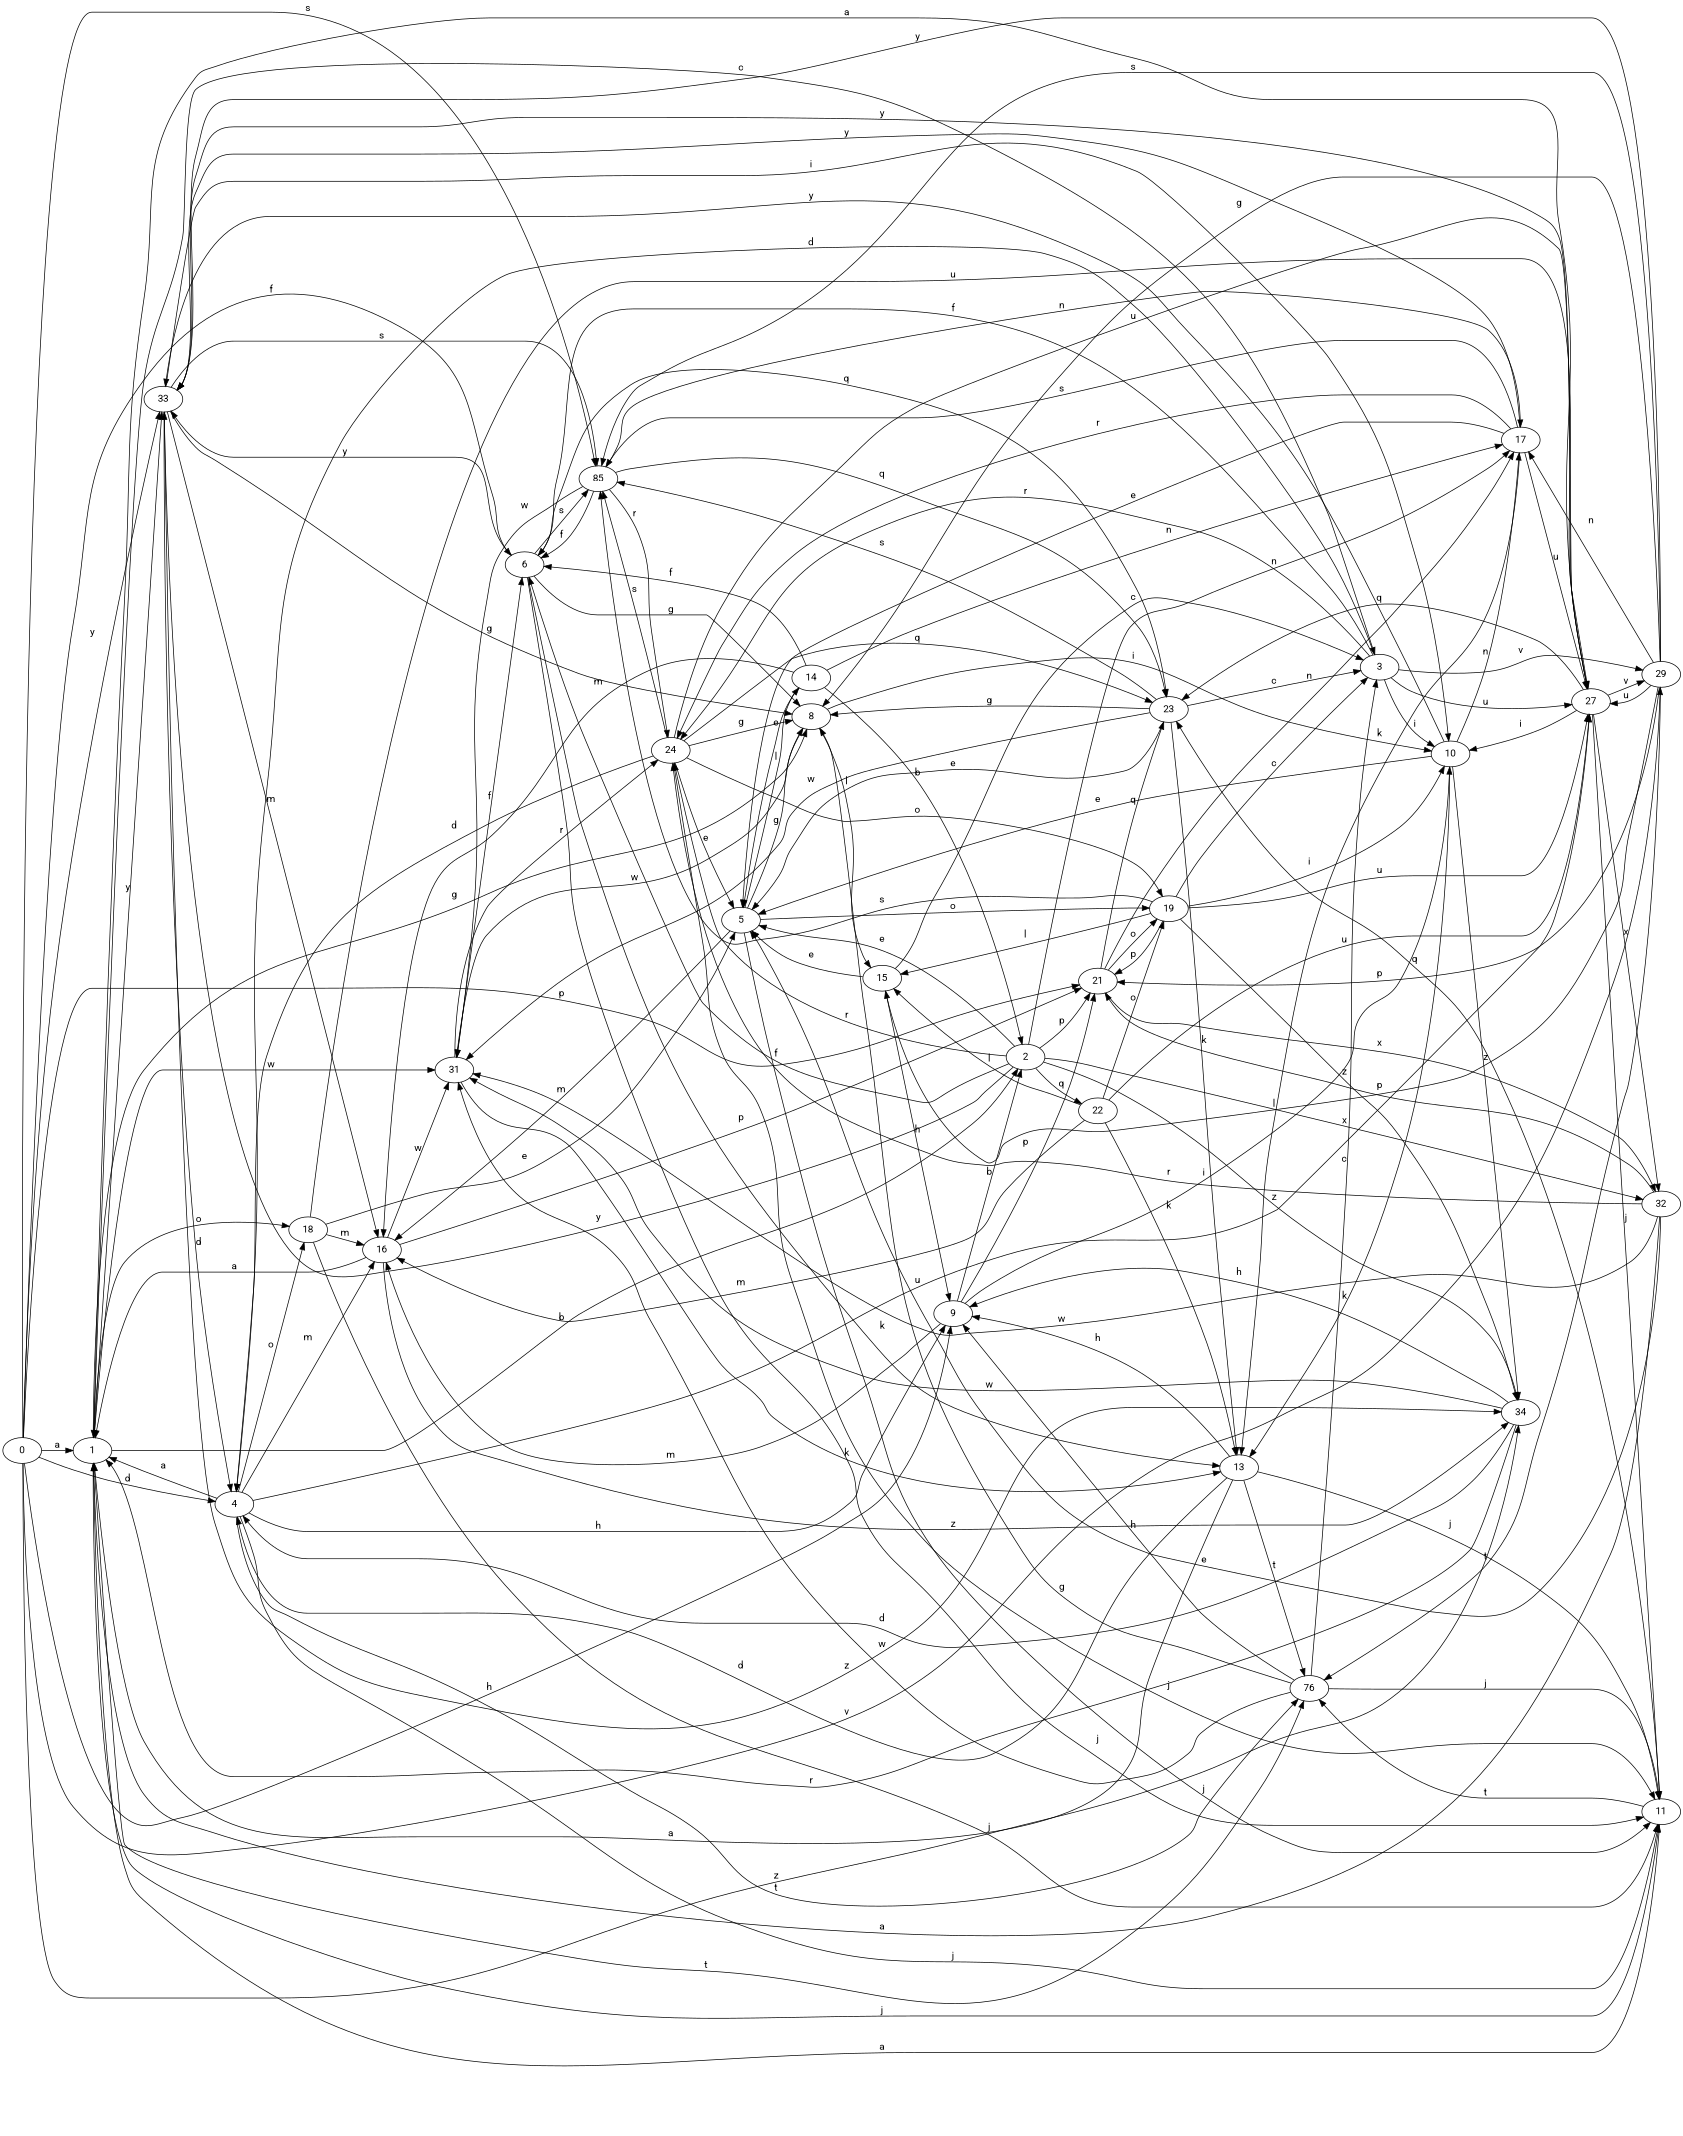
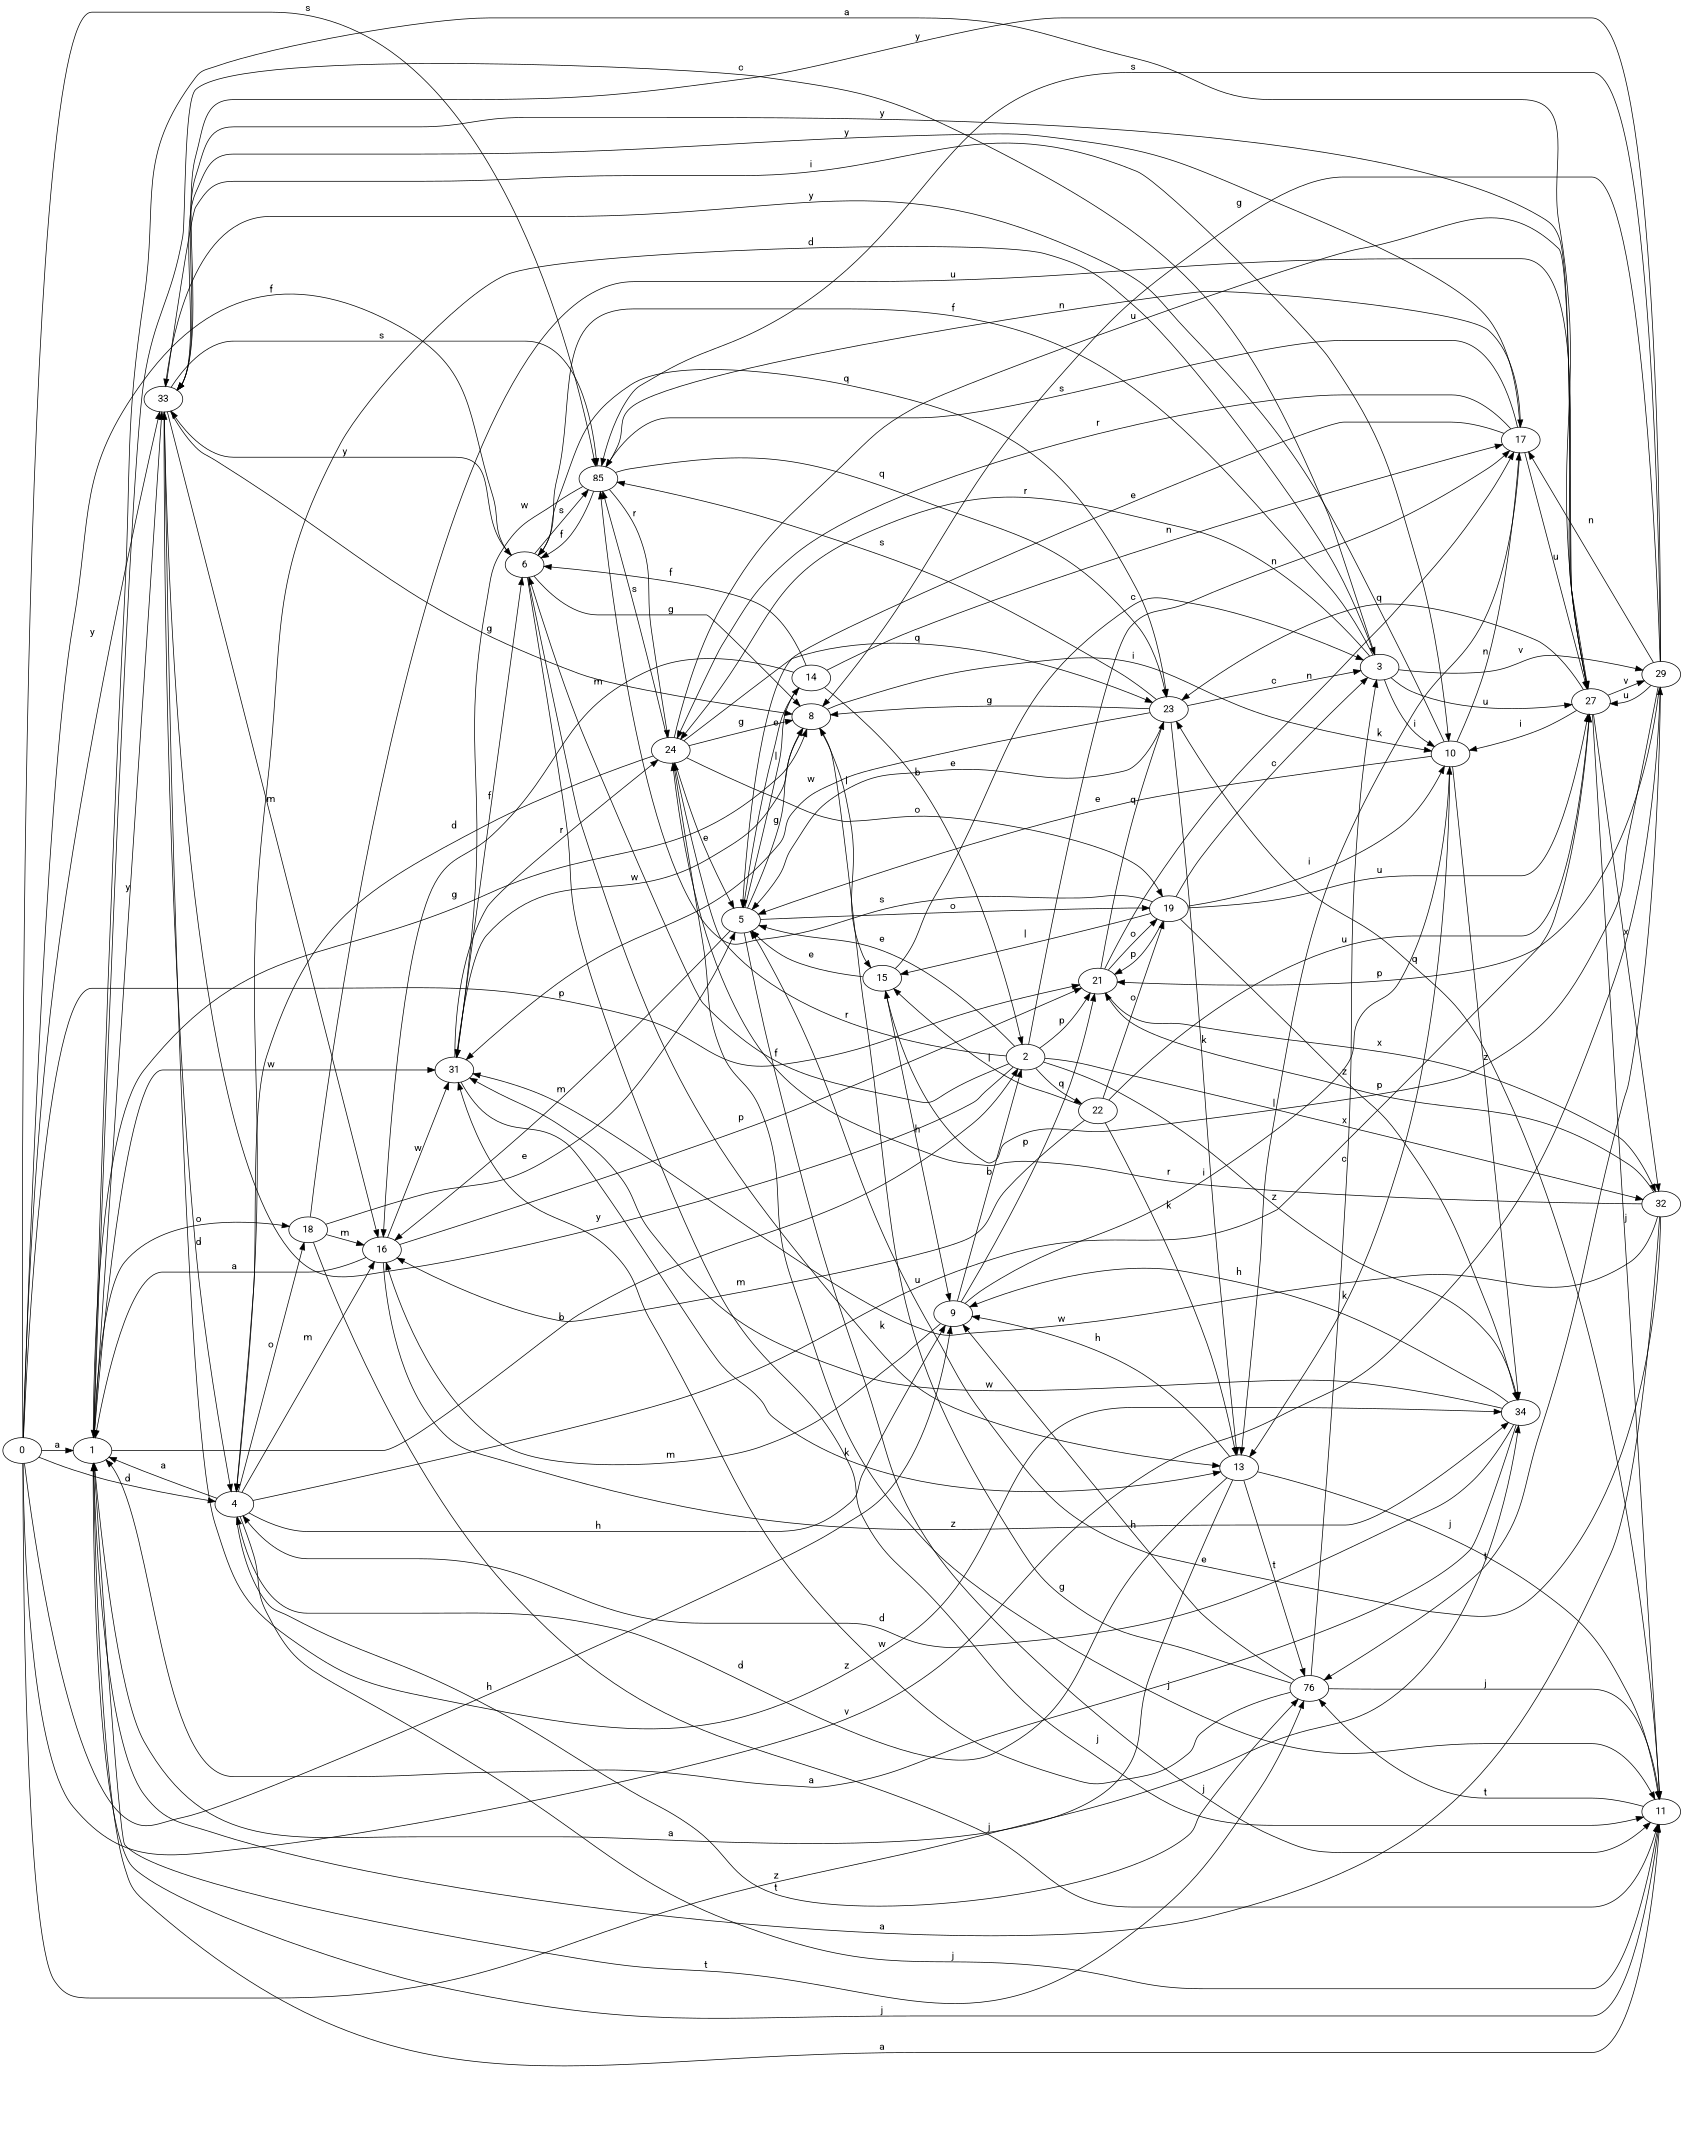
edge "34" -> "1": label "r" -> "a"
